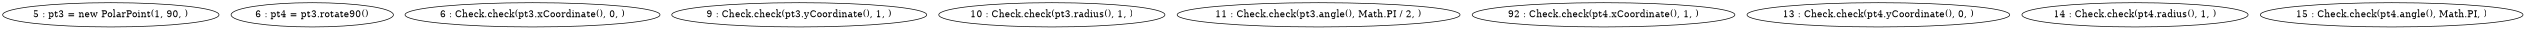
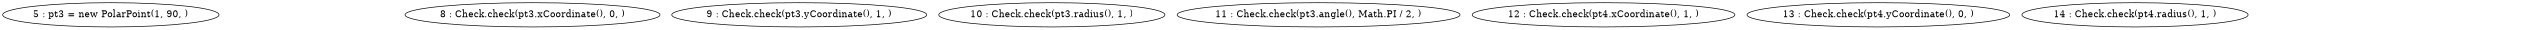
node "6 : pt4 = pt3.rotate90()": removed
node "6 : Check.check(pt3.xCoordinate(), 0, )": label "6 : Check.check(pt3.xCoordinate(), 0, )" -> "8 : Check.check(pt3.xCoordinate(), 0, )"
node "92 : Check.check(pt4.xCoordinate(), 1, )": label "92 : Check.check(pt4.xCoordinate(), 1, )" -> "12 : Check.check(pt4.xCoordinate(), 1, )"
node "15 : Check.check(pt4.angle(), Math.PI, )": removed
